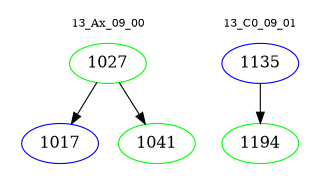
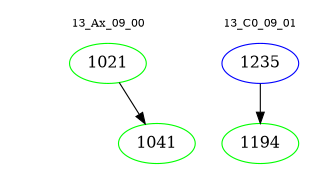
node "1027": label "1027" -> "1021"
node "1135": label "1135" -> "1235"
node "1017": removed
